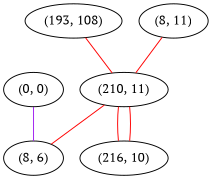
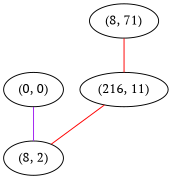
node "(193, 108)": removed
node "(8, 11)": label "(8, 11)" -> "(8, 71)"
node "(210, 11)": label "(210, 11)" -> "(216, 11)"
node "(8, 6)": label "(8, 6)" -> "(8, 2)"
node "(216, 10)": removed
